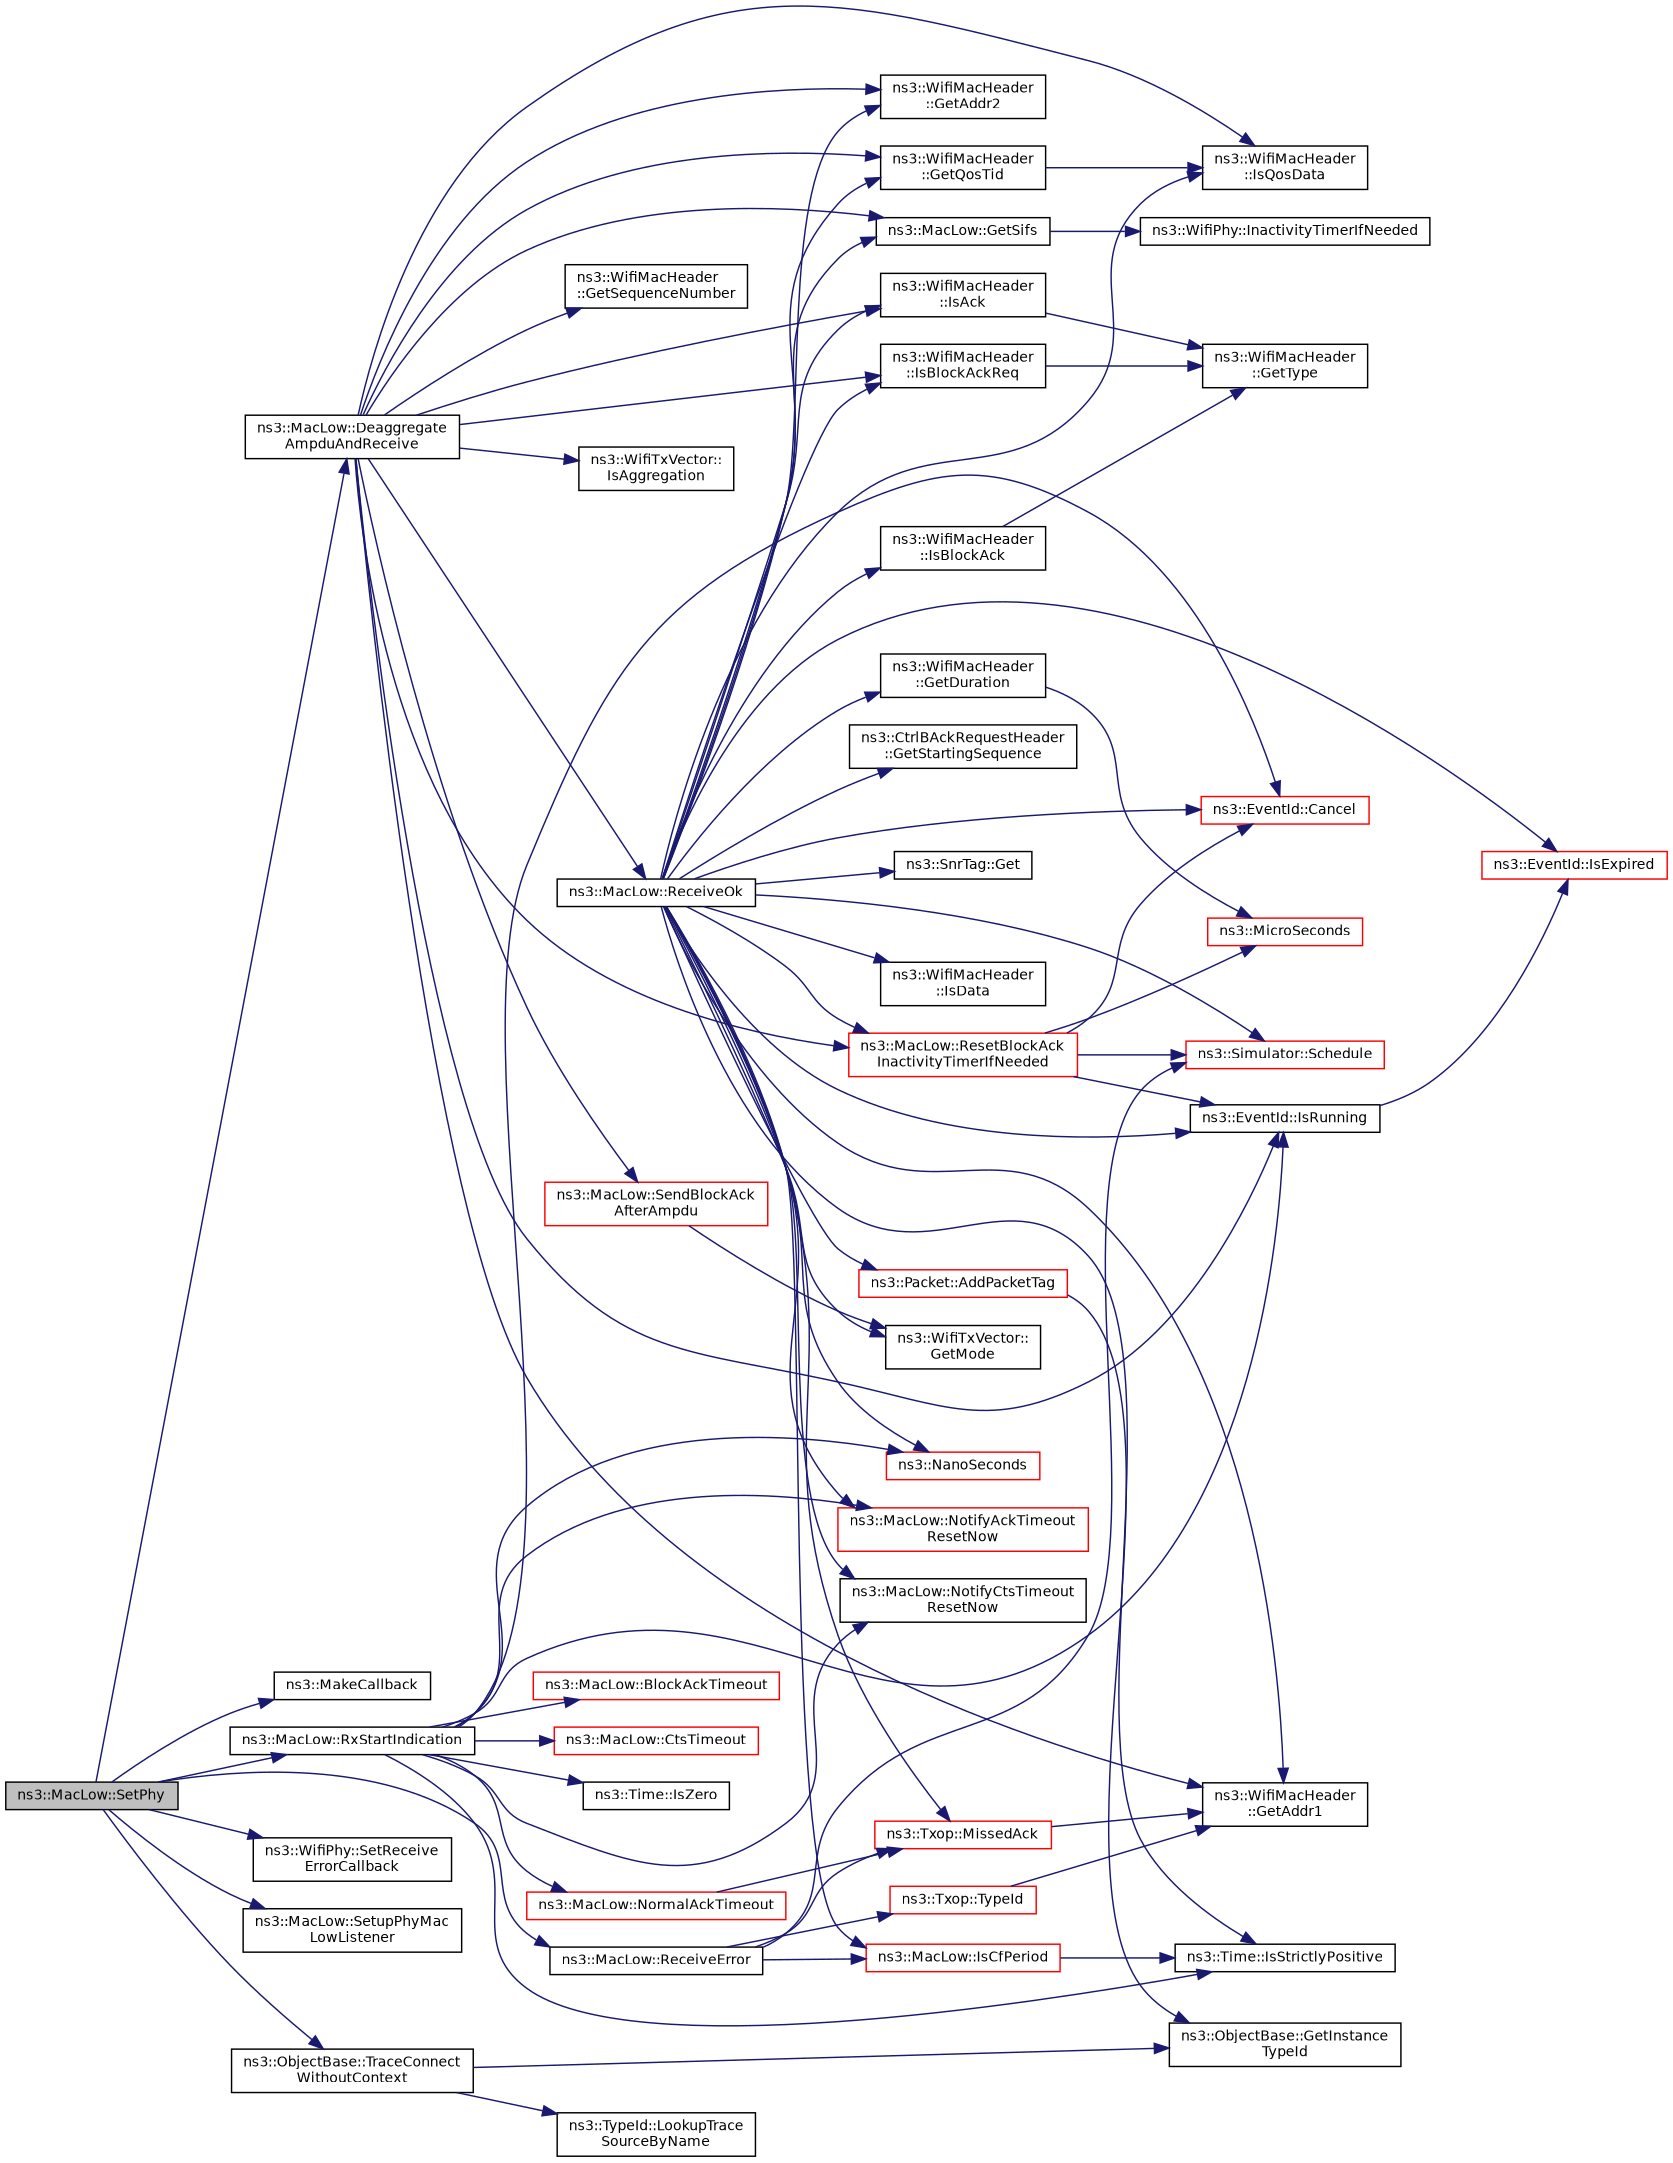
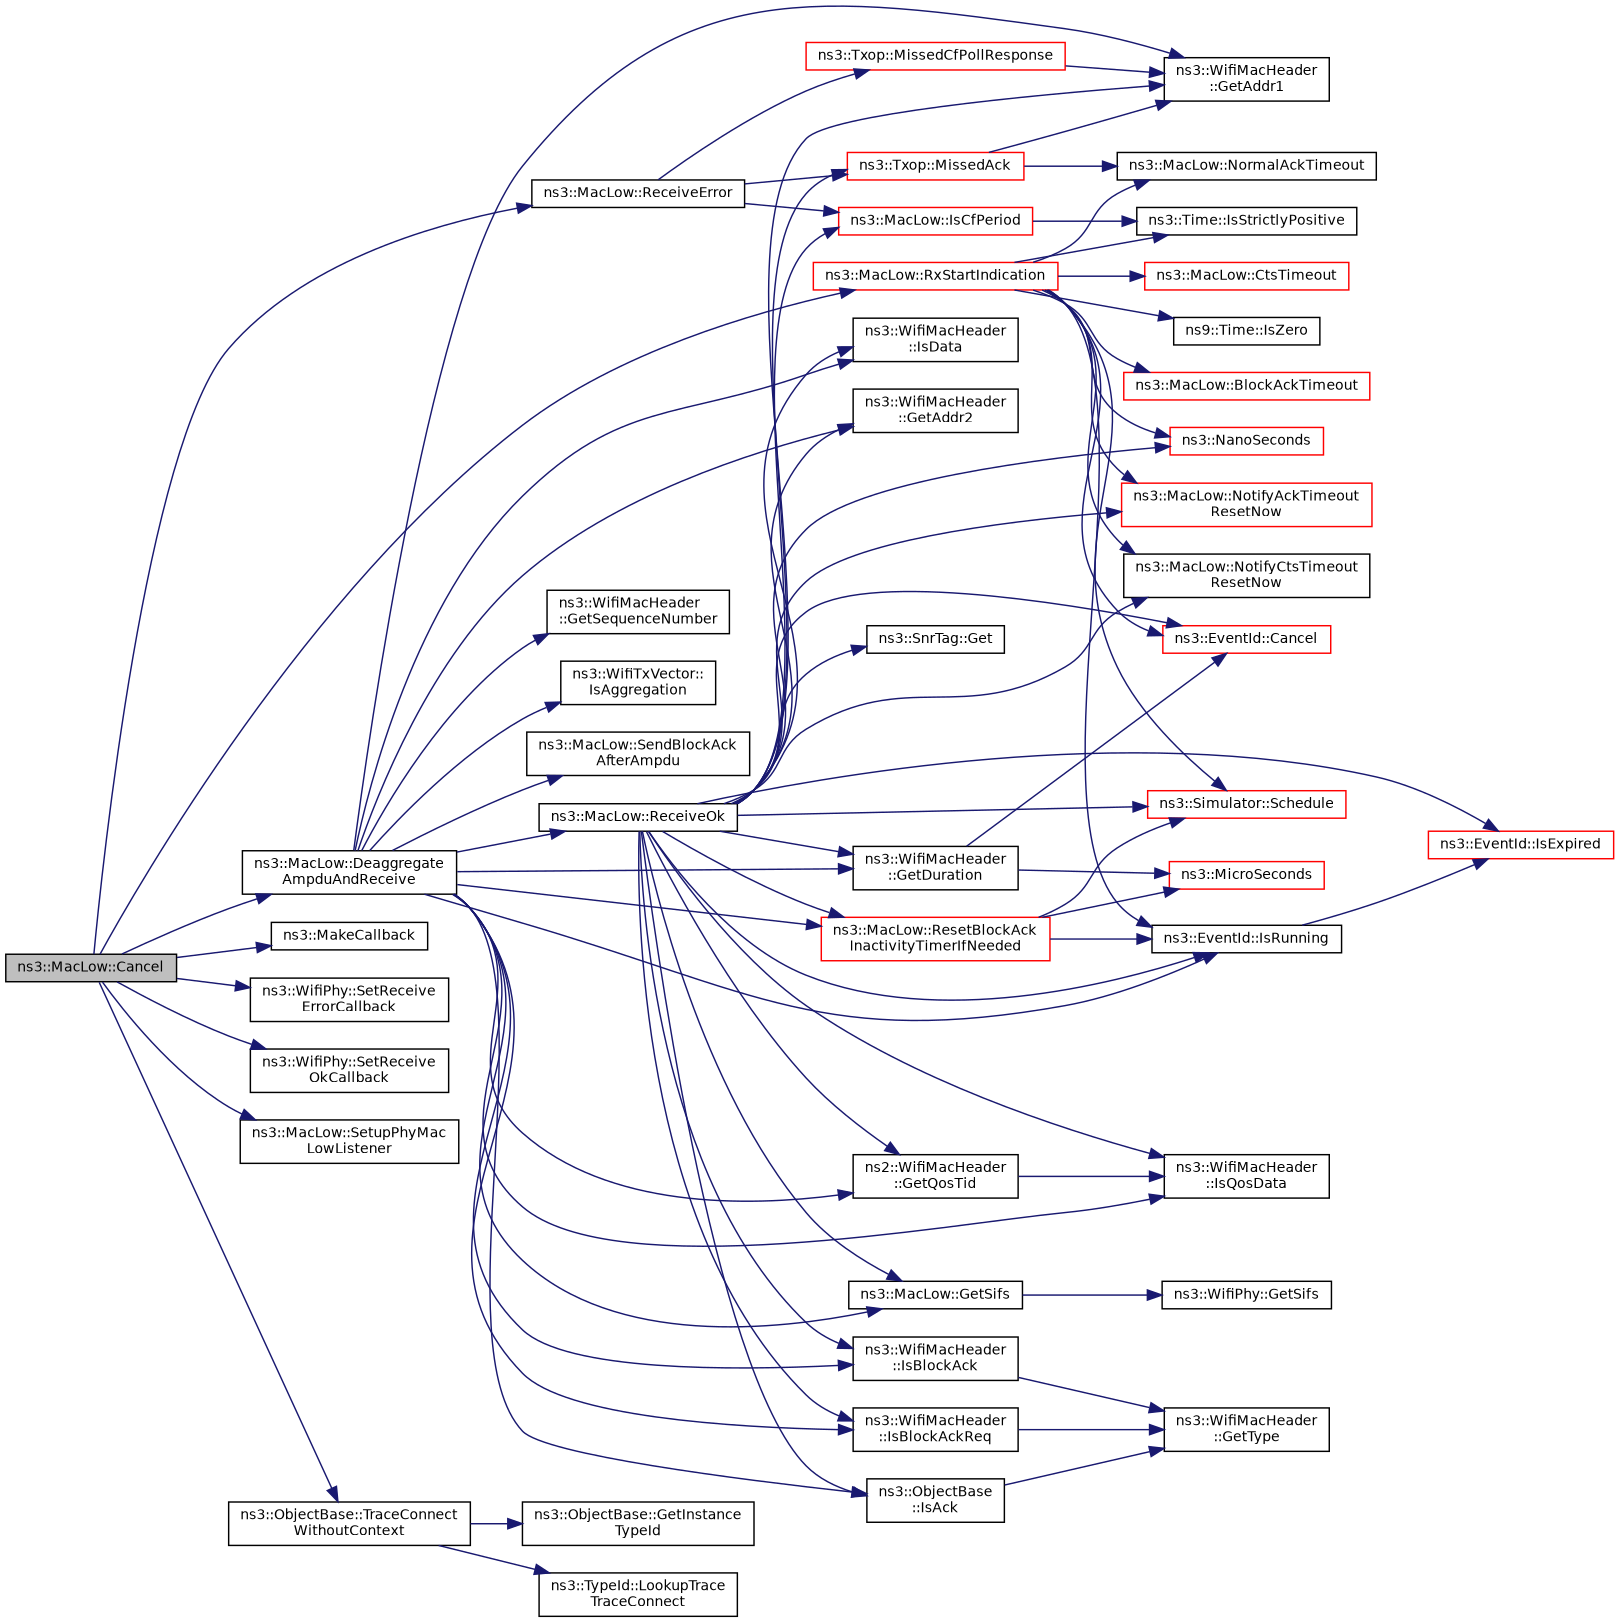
node "ns3::WifiMacHeader ::GetQosTid": label "ns3::WifiMacHeader ::GetQosTid" -> "ns2::WifiMacHeader ::GetQosTid"
node "ns3::WifiPhy::InactivityTimerIfNeeded": label "ns3::WifiPhy::InactivityTimerIfNeeded" -> "ns3::WifiPhy::GetSifs"
node "ns3::WifiMacHeader ::IsAck": label "ns3::WifiMacHeader ::IsAck" -> "ns3::ObjectBase ::IsAck"
edge "ns3::MacLow::Deaggregate AmpduAndReceive" -> "ns3::WifiMacHeader ::IsData": added
node "ns3::CtrlBAckRequestHeader ::GetStartingSequence": removed
edge "ns3::MacLow::Deaggregate AmpduAndReceive" -> "ns3::WifiMacHeader ::GetDuration": added
edge "ns3::MacLow::ResetBlockAck InactivityTimerIfNeeded" -> "ns3::EventId::Cancel": now "ns3::WifiMacHeader ::GetDuration" -> "ns3::EventId::Cancel"
node "ns3::WifiPhy::SetReceive OkCallback": added
node "ns3::MacLow::SendBlockAck AfterAmpdu": color red -> black
node "ns3::Packet::AddPacketTag": removed
edge "ns3::MacLow::Deaggregate AmpduAndReceive" -> "ns3::WifiMacHeader ::IsBlockAck": added
edge "ns3::MacLow::ReceiveOk" -> "ns3::Time::IsStrictlyPositive": removed
node "ns3::WifiTxVector:: GetMode": removed
edge "ns3::MacLow::ReceiveError" -> "ns3::Simulator::Schedule": now "ns3::MacLow::RxStartIndication" -> "ns3::Simulator::Schedule"
node "ns3::MacLow::RxStartIndication": color black -> red
node "ns3::MacLow::SetPhy": label "ns3::MacLow::SetPhy" -> "ns3::MacLow::Cancel"
node "ns3::Time::IsZero": label "ns3::Time::IsZero" -> "ns9::Time::IsZero"
edge "ns3::MacLow::NormalAckTimeout" -> "ns3::Txop::MissedAck": reversed
node "ns3::Txop::TypeId": label "ns3::Txop::TypeId" -> "ns3::Txop::MissedCfPollResponse"
node "ns3::MacLow::NormalAckTimeout": color red -> black
node "ns3::TypeId::LookupTrace SourceByName": label "ns3::TypeId::LookupTrace SourceByName" -> "ns3::TypeId::LookupTrace TraceConnect"
